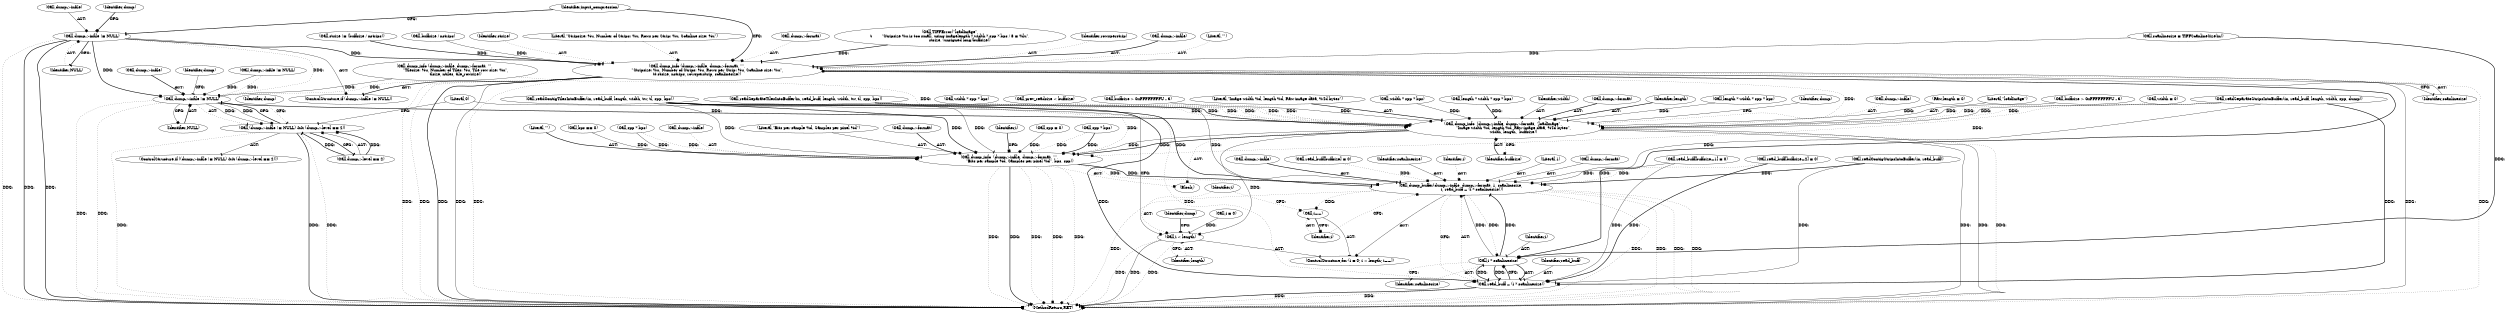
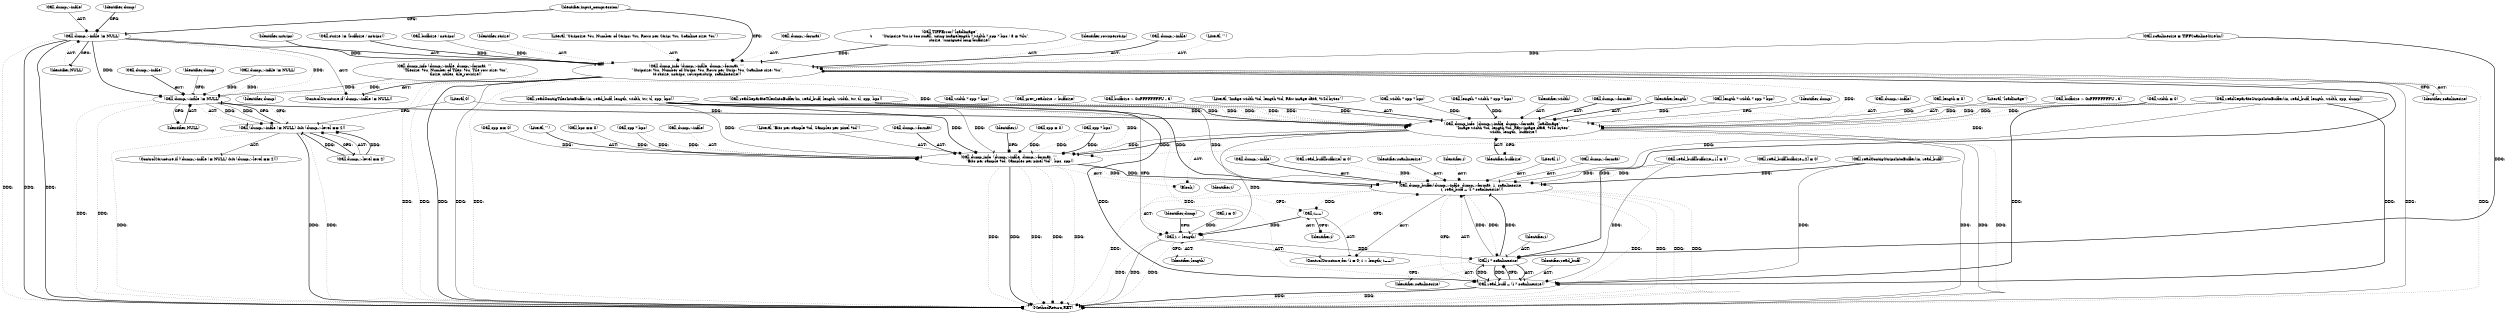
node "(Identifier,nstrips)": added
node "(Raw,length = 0)": label "(Raw,length = 0)" -> "(Call,length = 0)"
node "(Call,spp == 0)": added
edge "(Call,read_buff[buffsize+2] = 0)" -> "(Call,read_buff + (i * scanlinesize))": now "(Call,width = 0)" -> "(Call,read_buff + (i * scanlinesize))"
edge "(Call,i++)" -> "(Call,i < length)": added, label "DDG:"
edge "(Call,i < length)" -> "(Call,i * scanlinesize)": added, label "DDG:"
